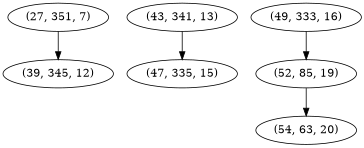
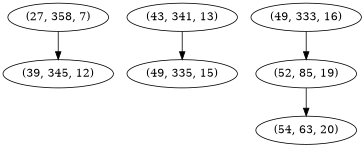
node "(27, 351, 7)": label "(27, 351, 7)" -> "(27, 358, 7)"
node "(47, 335, 15)": label "(47, 335, 15)" -> "(49, 335, 15)"
